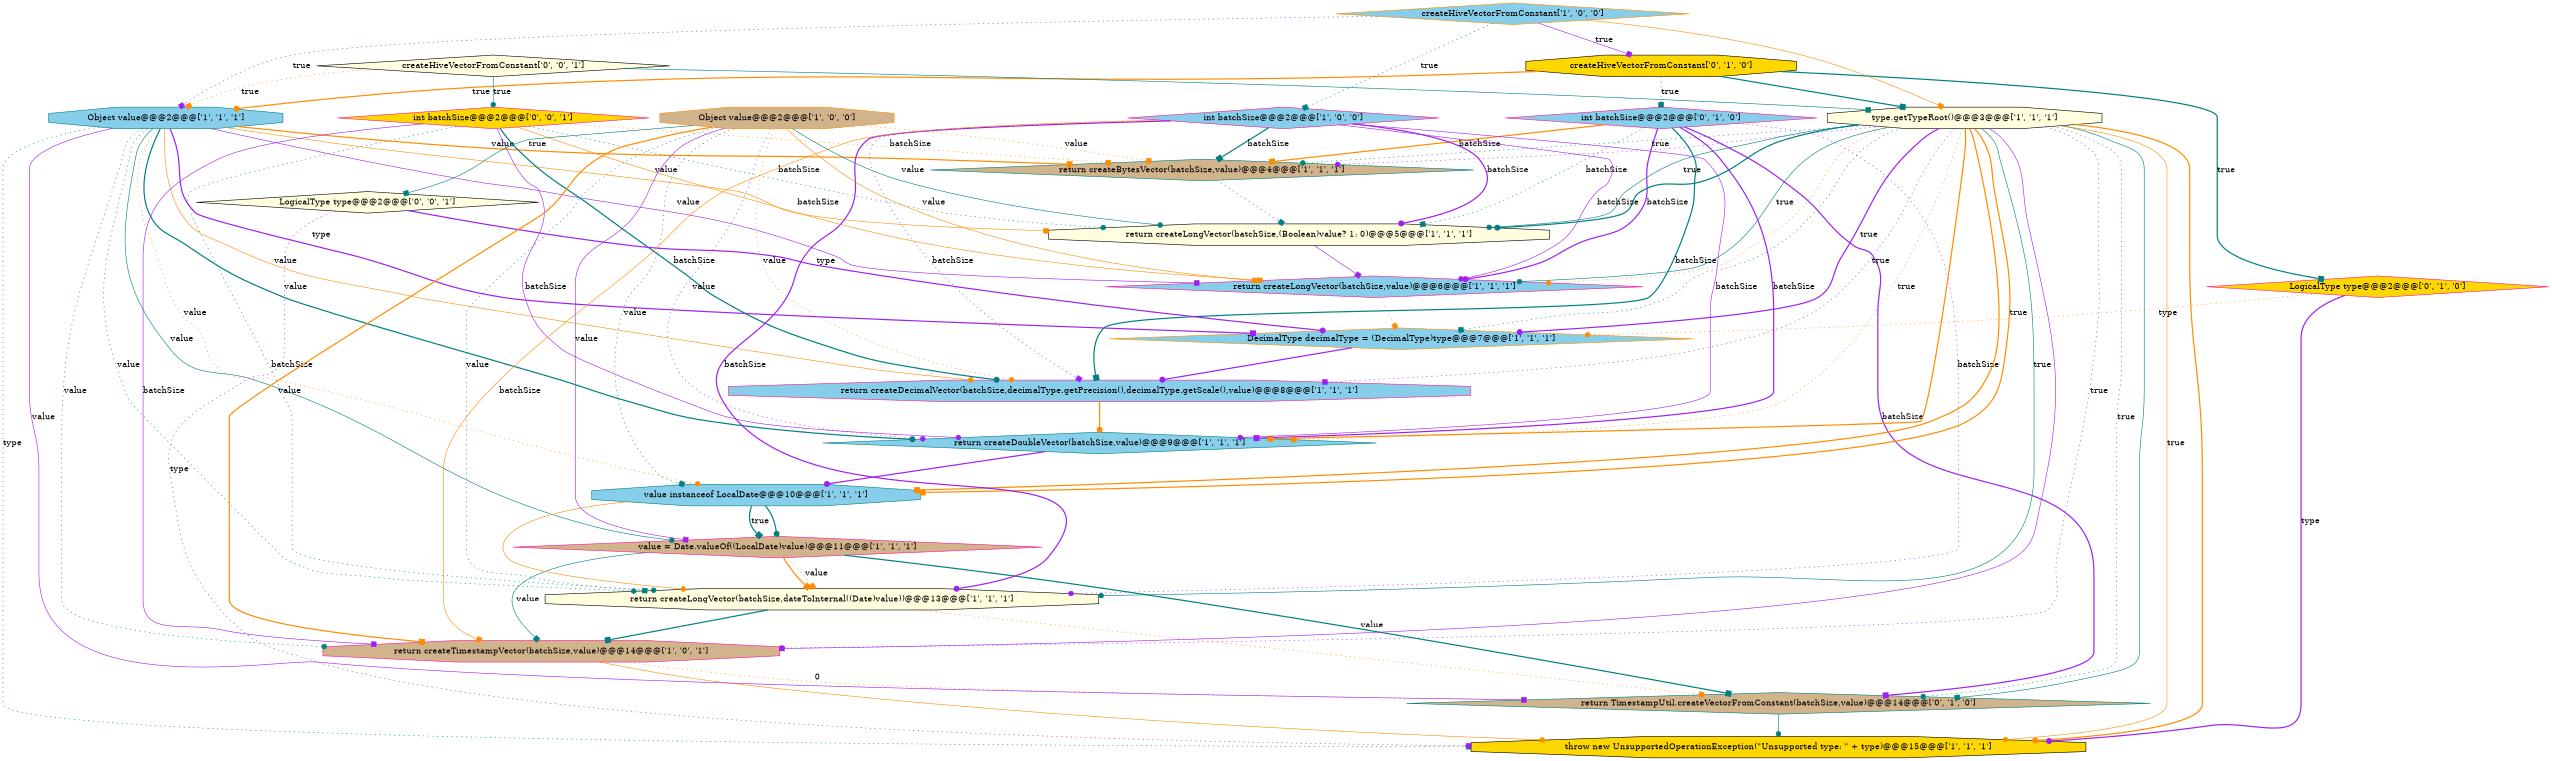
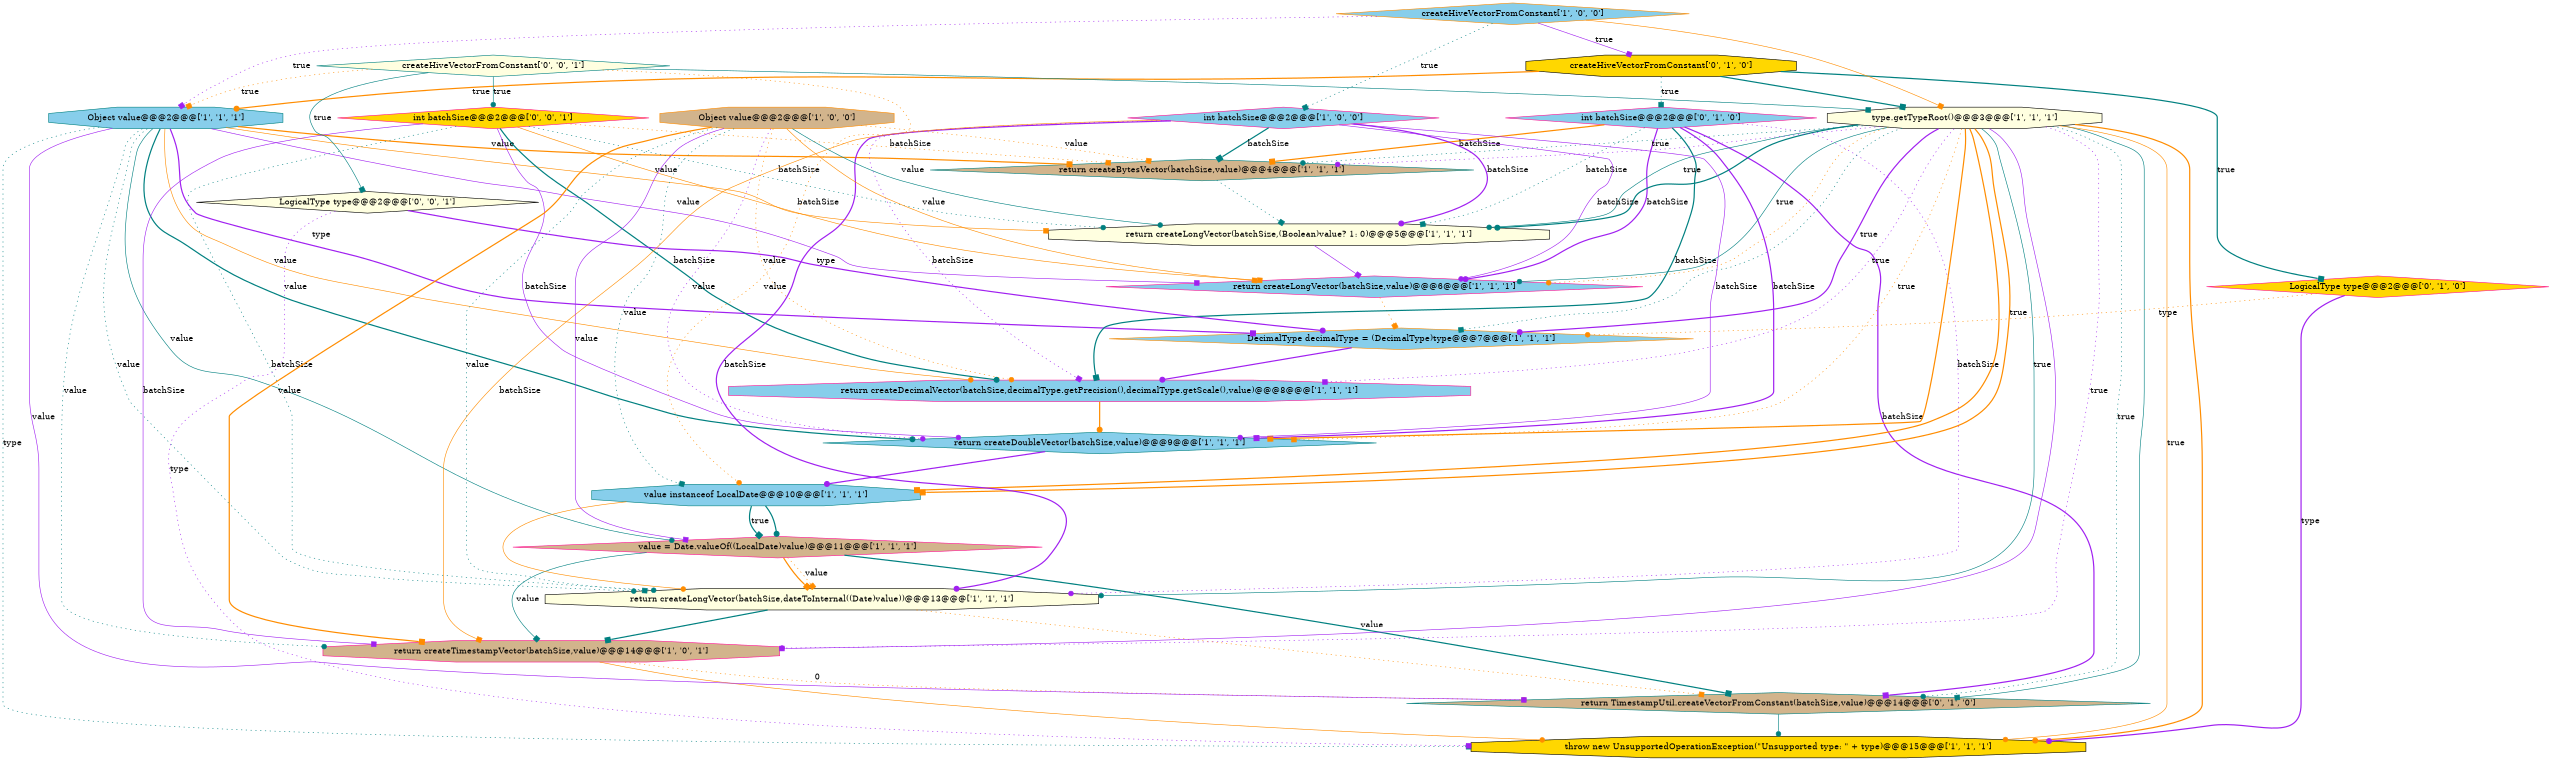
node "createHiveVectorFromConstant['0', '0', '1']": color black -> teal
edge "Object value@@@2@@@['1', '0', '0']" -> "LogicalType type@@@2@@@['0', '0', '1']": now "createHiveVectorFromConstant['0', '0', '1']" -> "LogicalType type@@@2@@@['0', '0', '1']"
edge "Object value@@@2@@@['1', '1', '1']" -> "value instanceof LocalDate@@@10@@@['1', '1', '1']": now "createHiveVectorFromConstant['0', '0', '1']" -> "value instanceof LocalDate@@@10@@@['1', '1', '1']"
